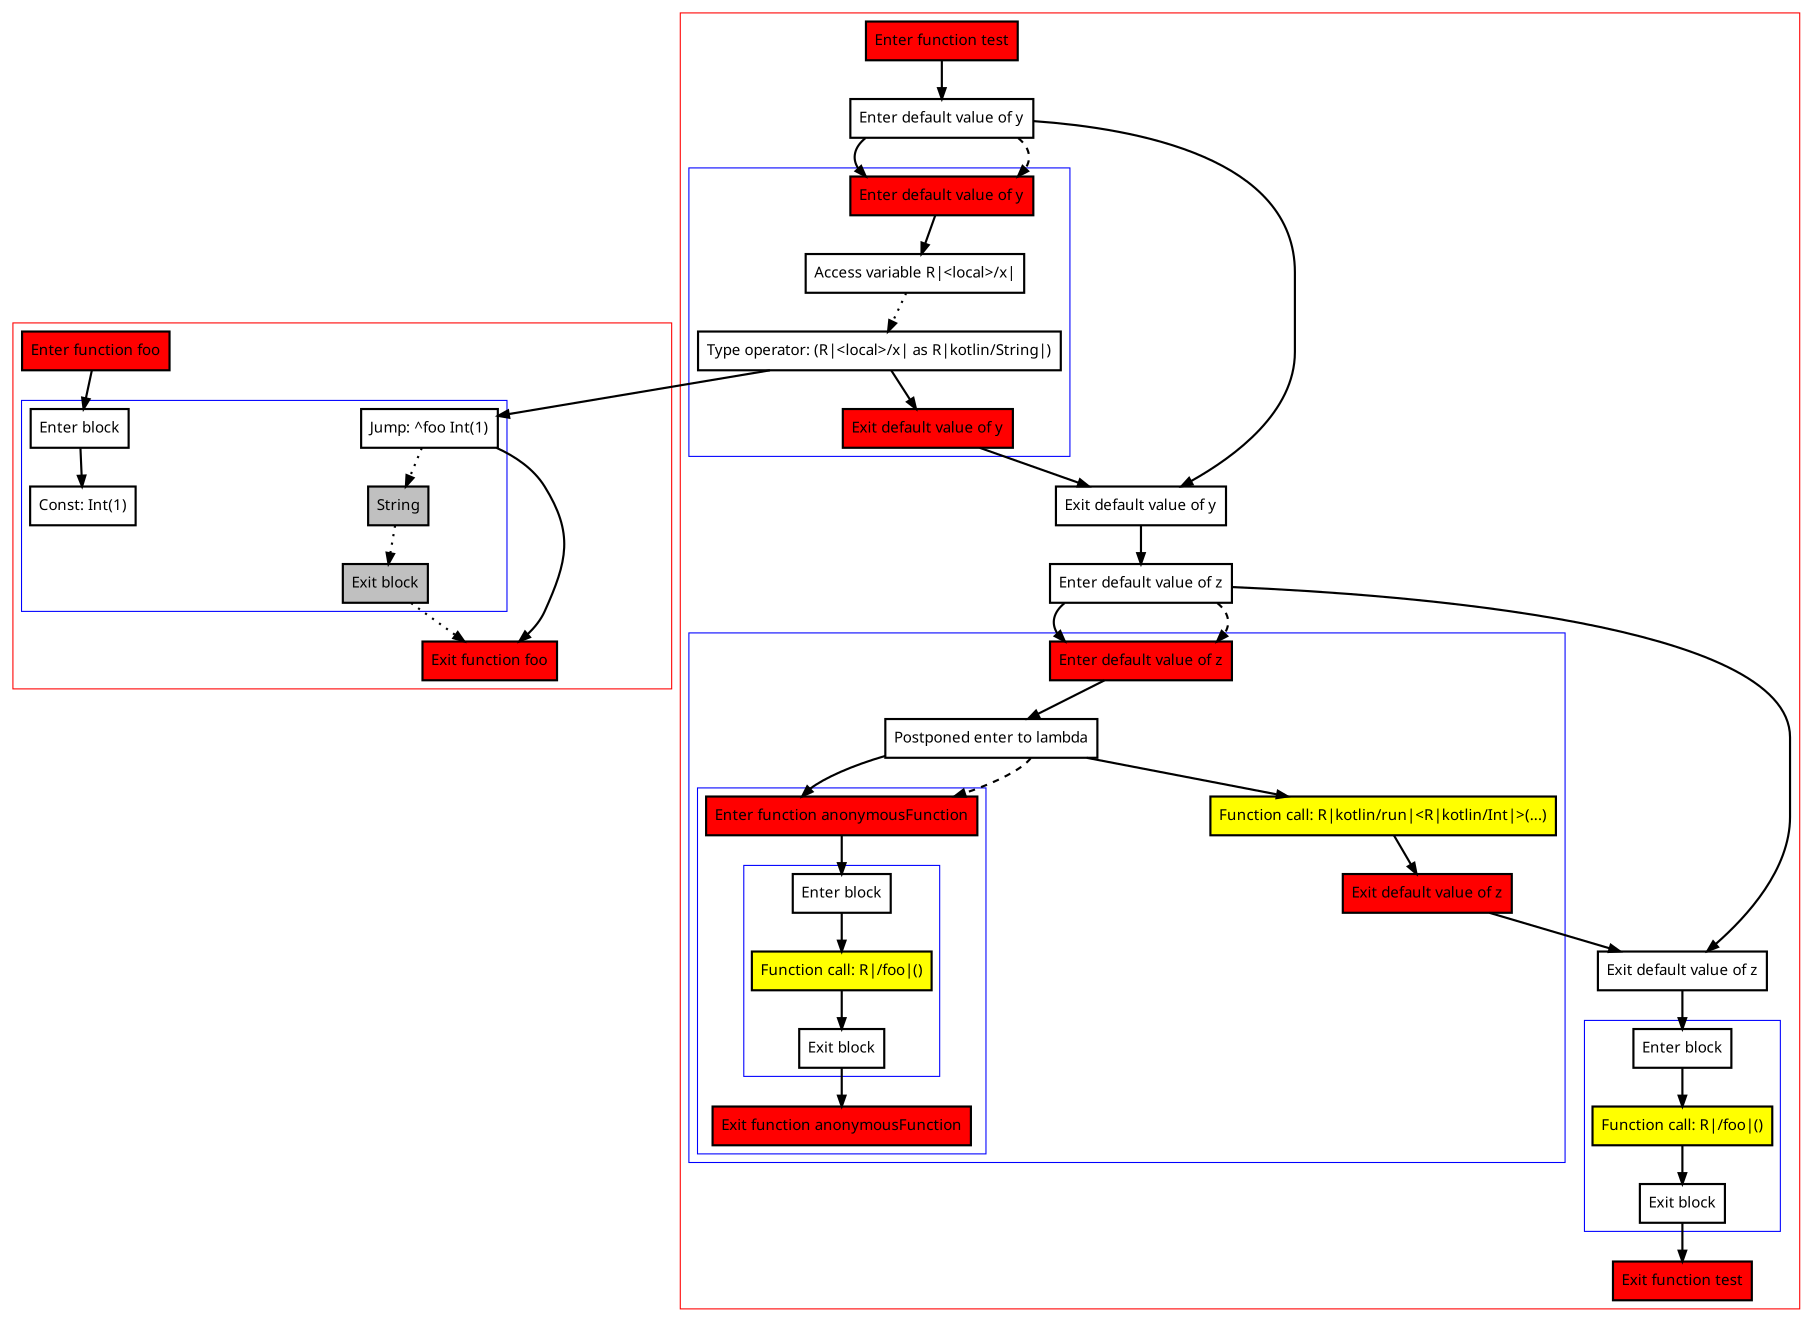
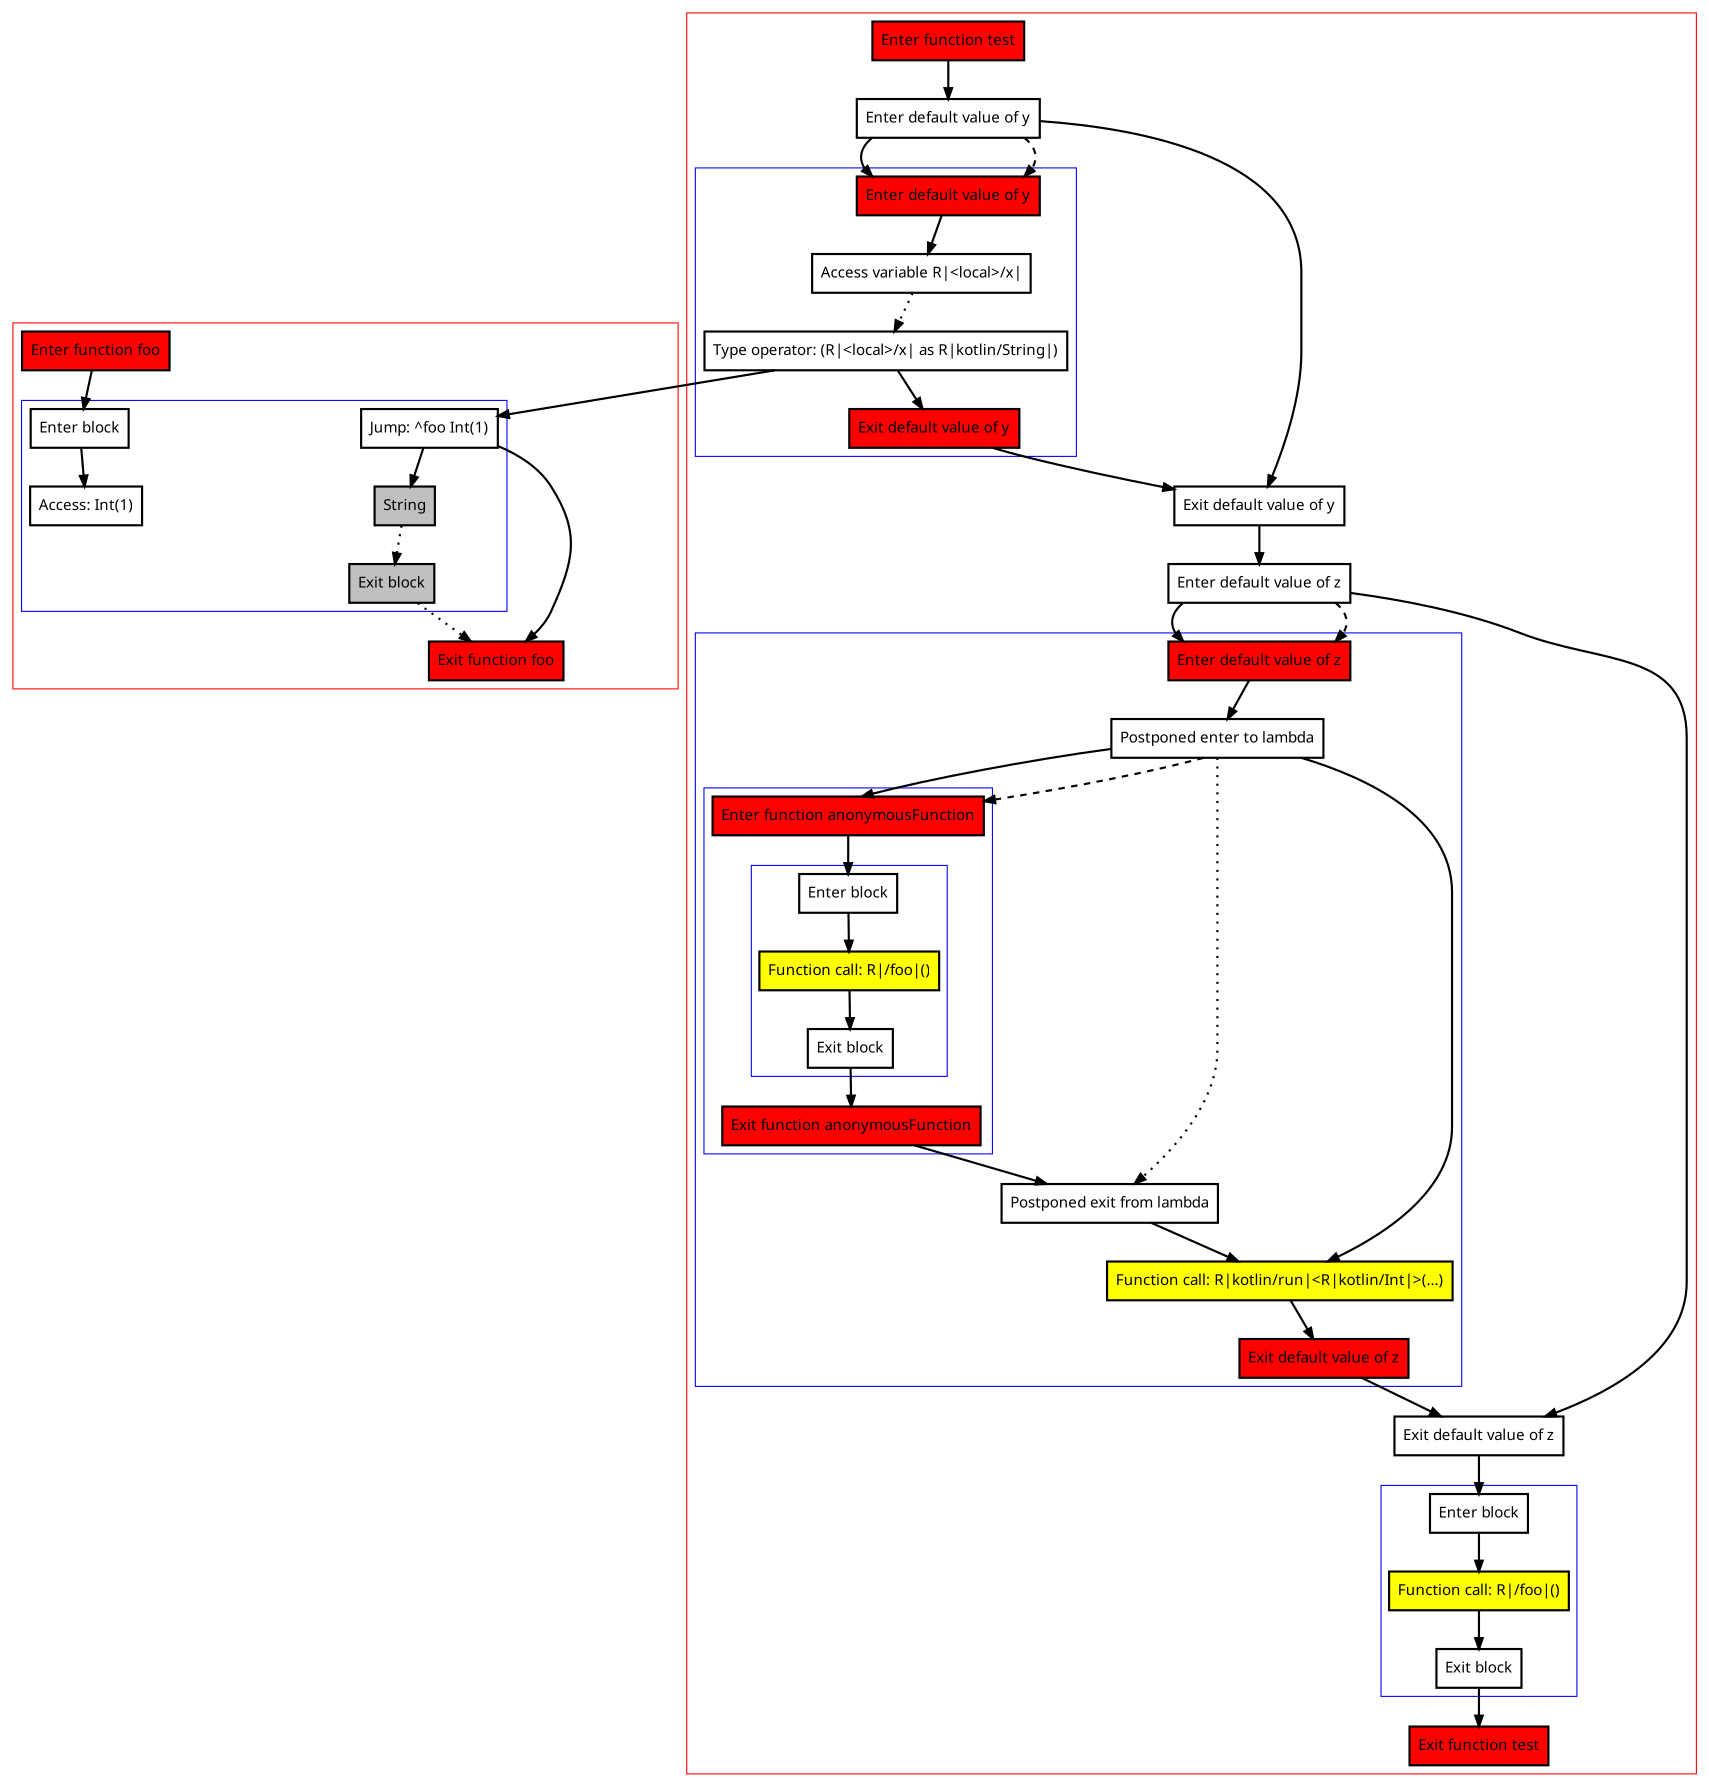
edge "Jump: ^foo Int(1)" -> "String": style dotted -> solid
node "Const: Int(1)": label "Const: Int(1)" -> "Access: Int(1)"
node "Postponed exit from lambda": added
